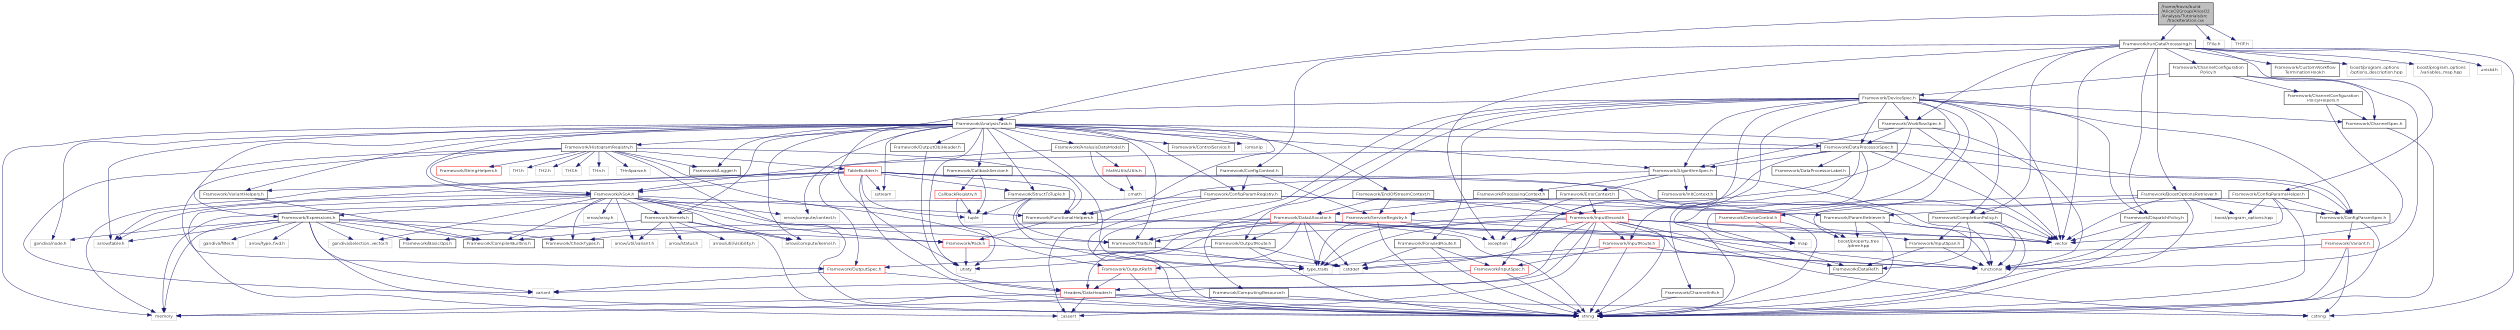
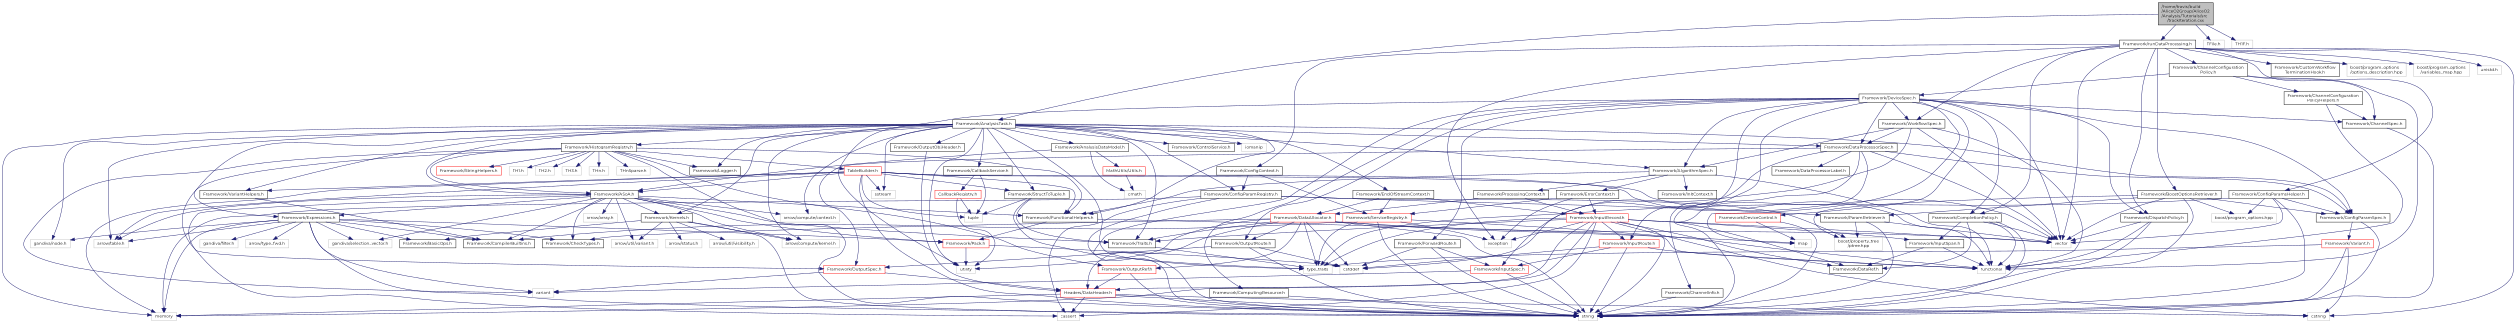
edge "Framework/DataProcessorSpec.h" -> "Framework/AlgorithmSpec.h": removed
